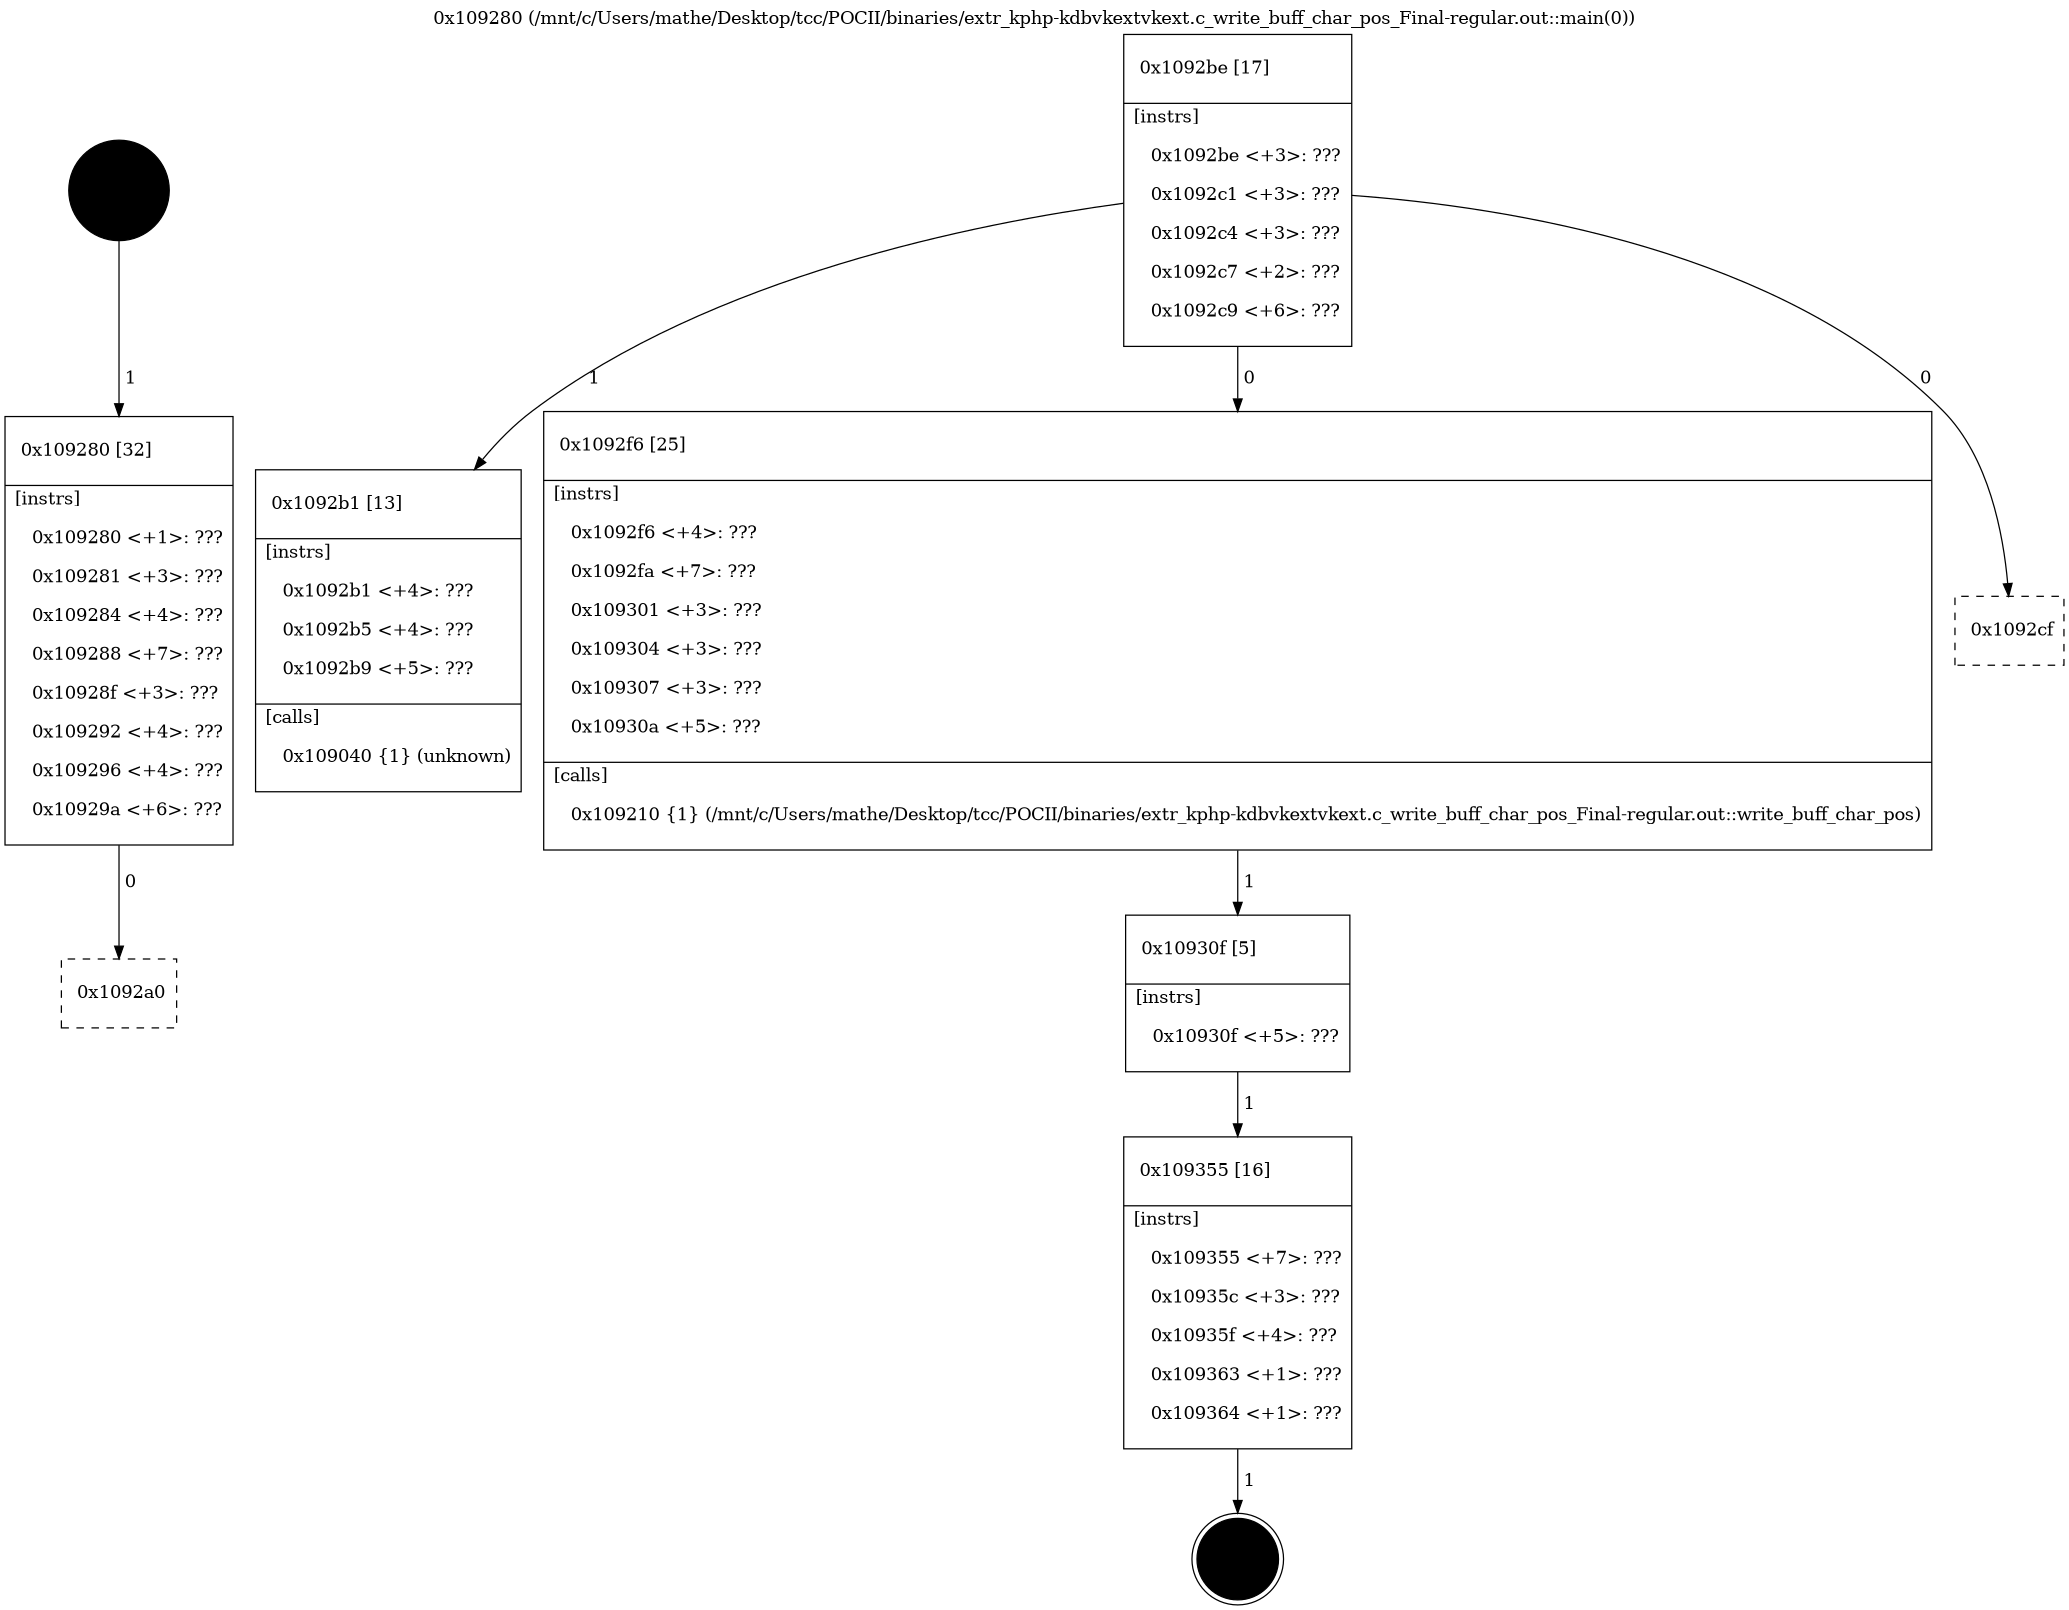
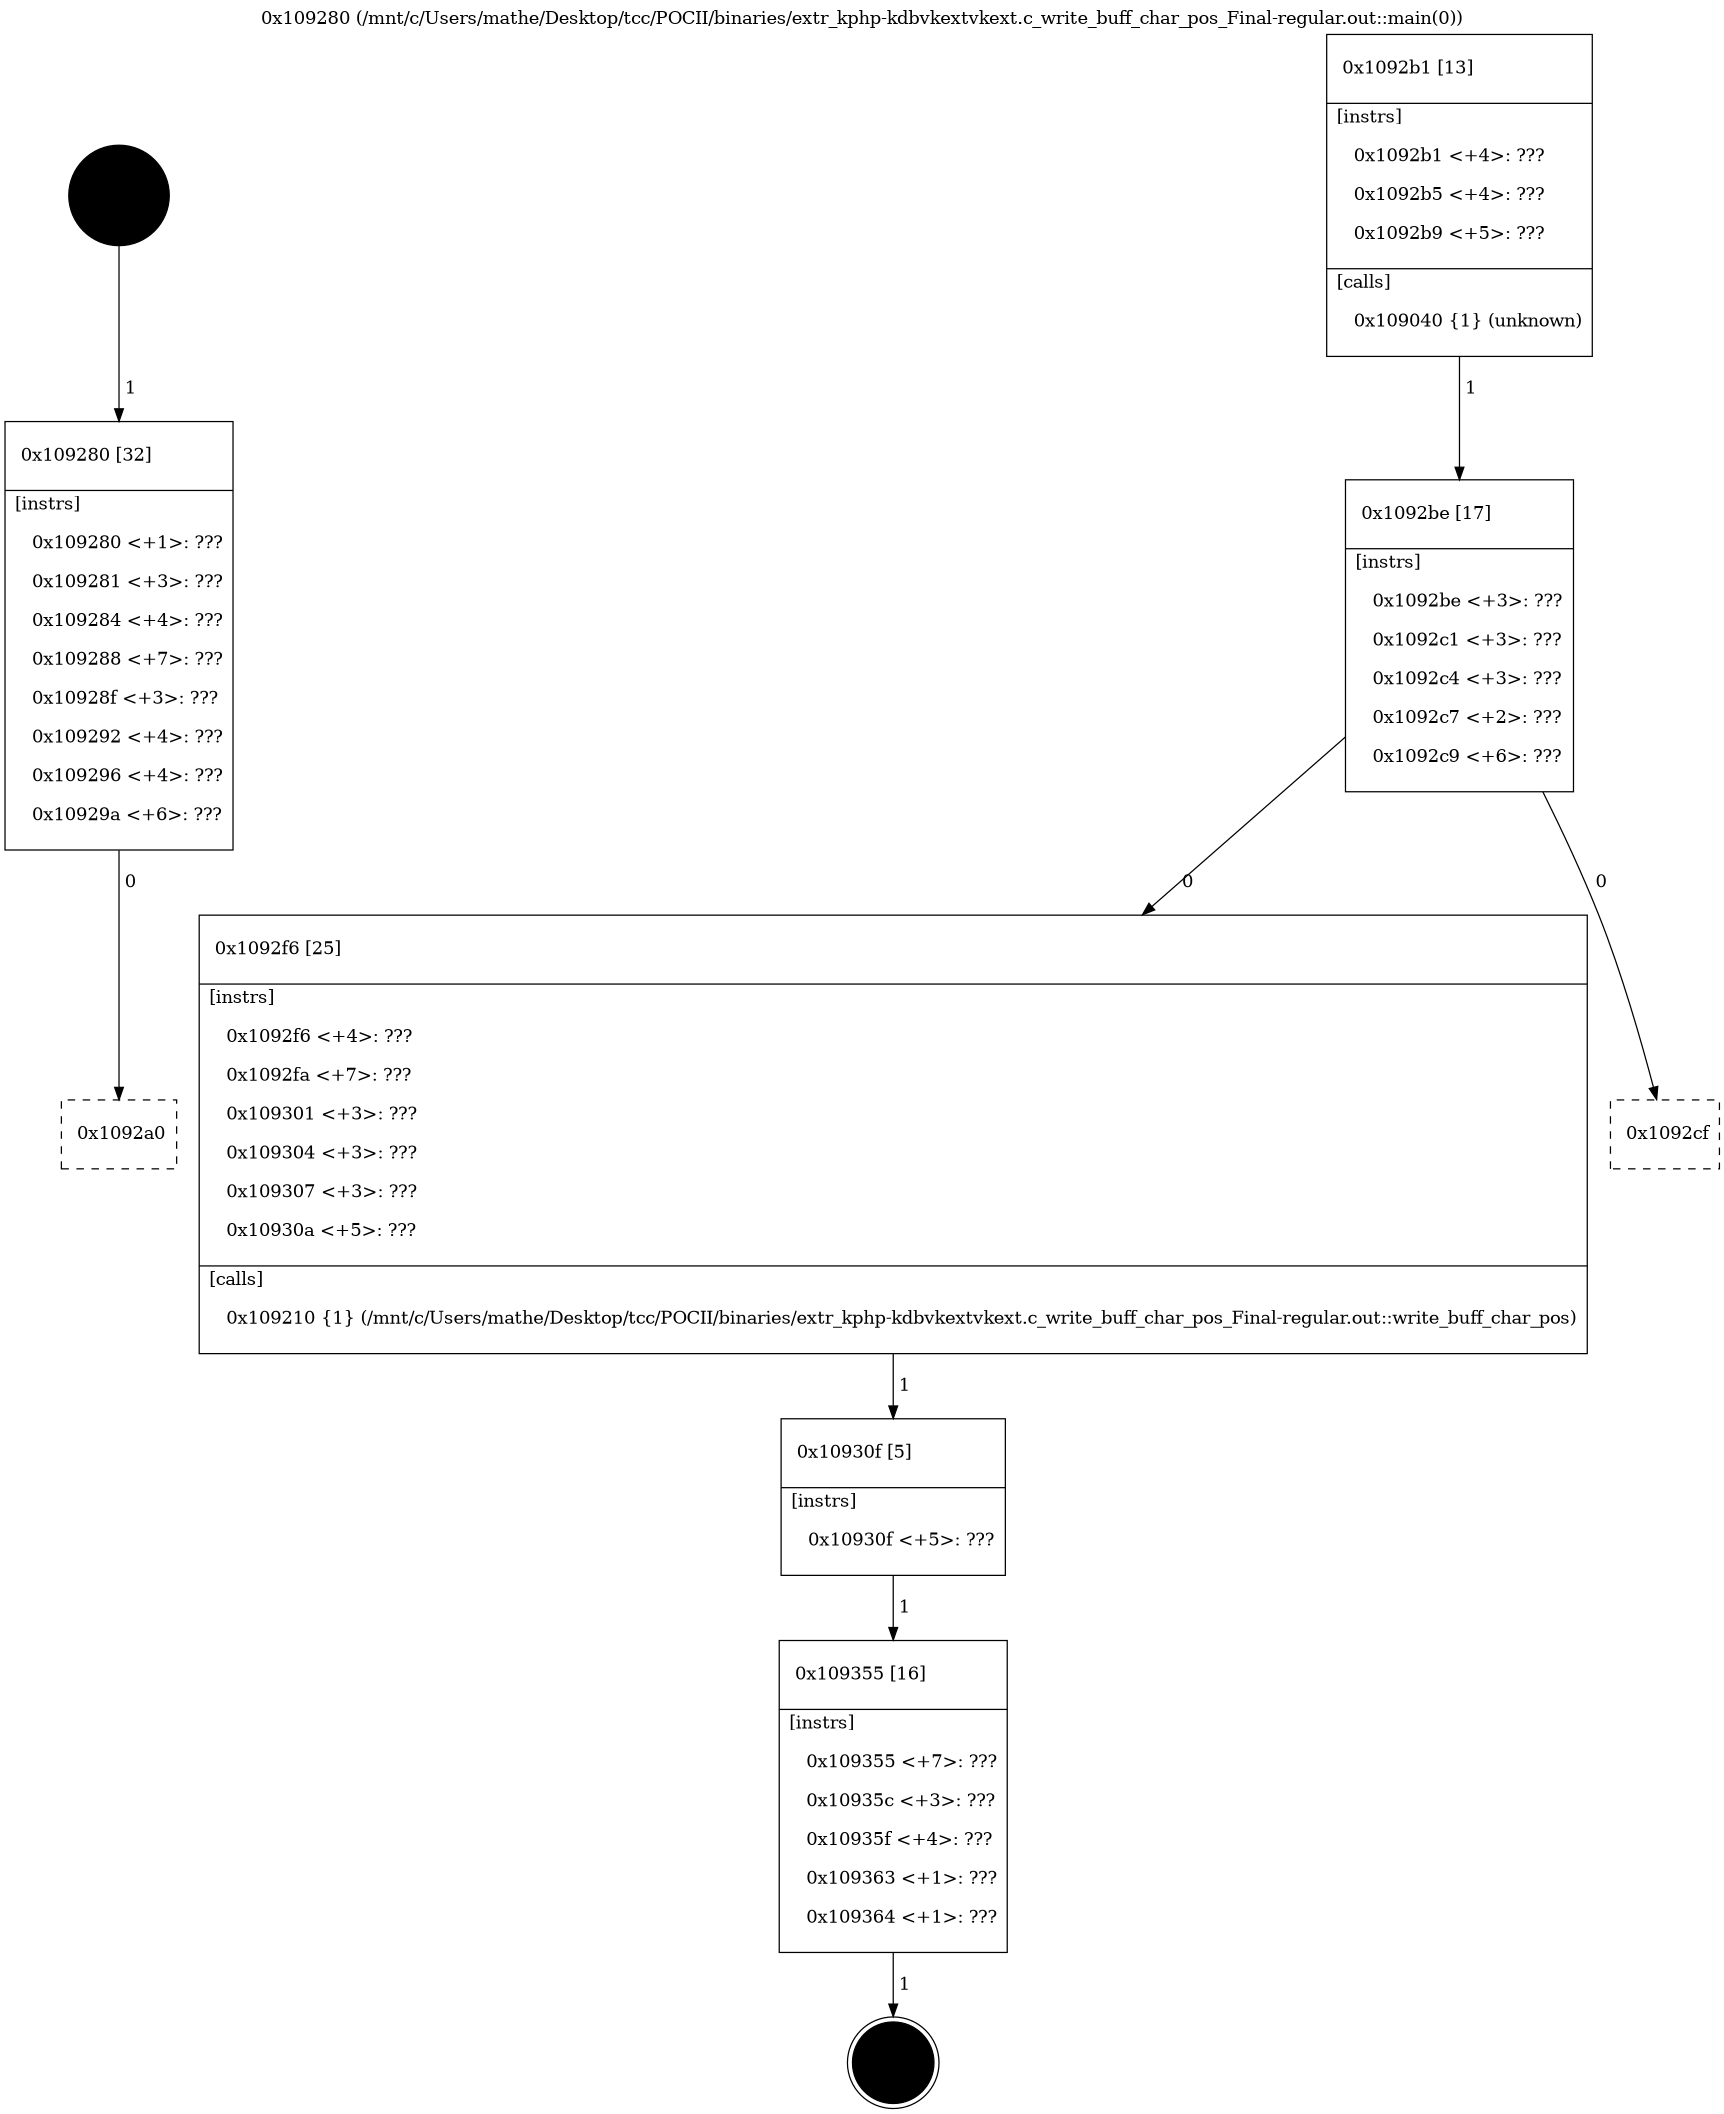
edge "0x1092be [17]" -> "0x1092b1 [13]": reversed
